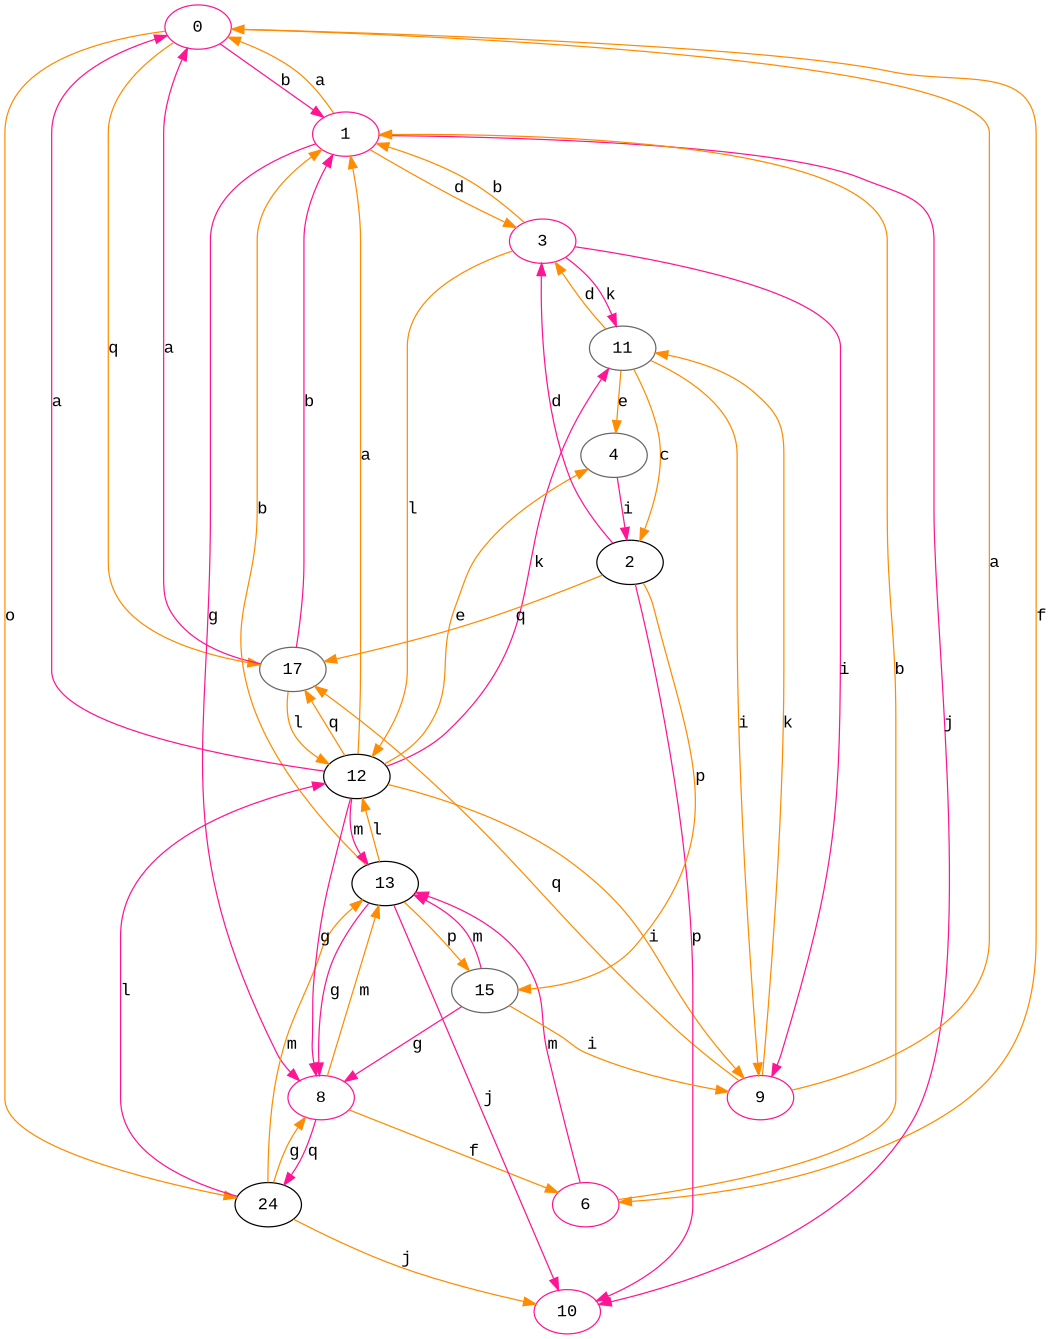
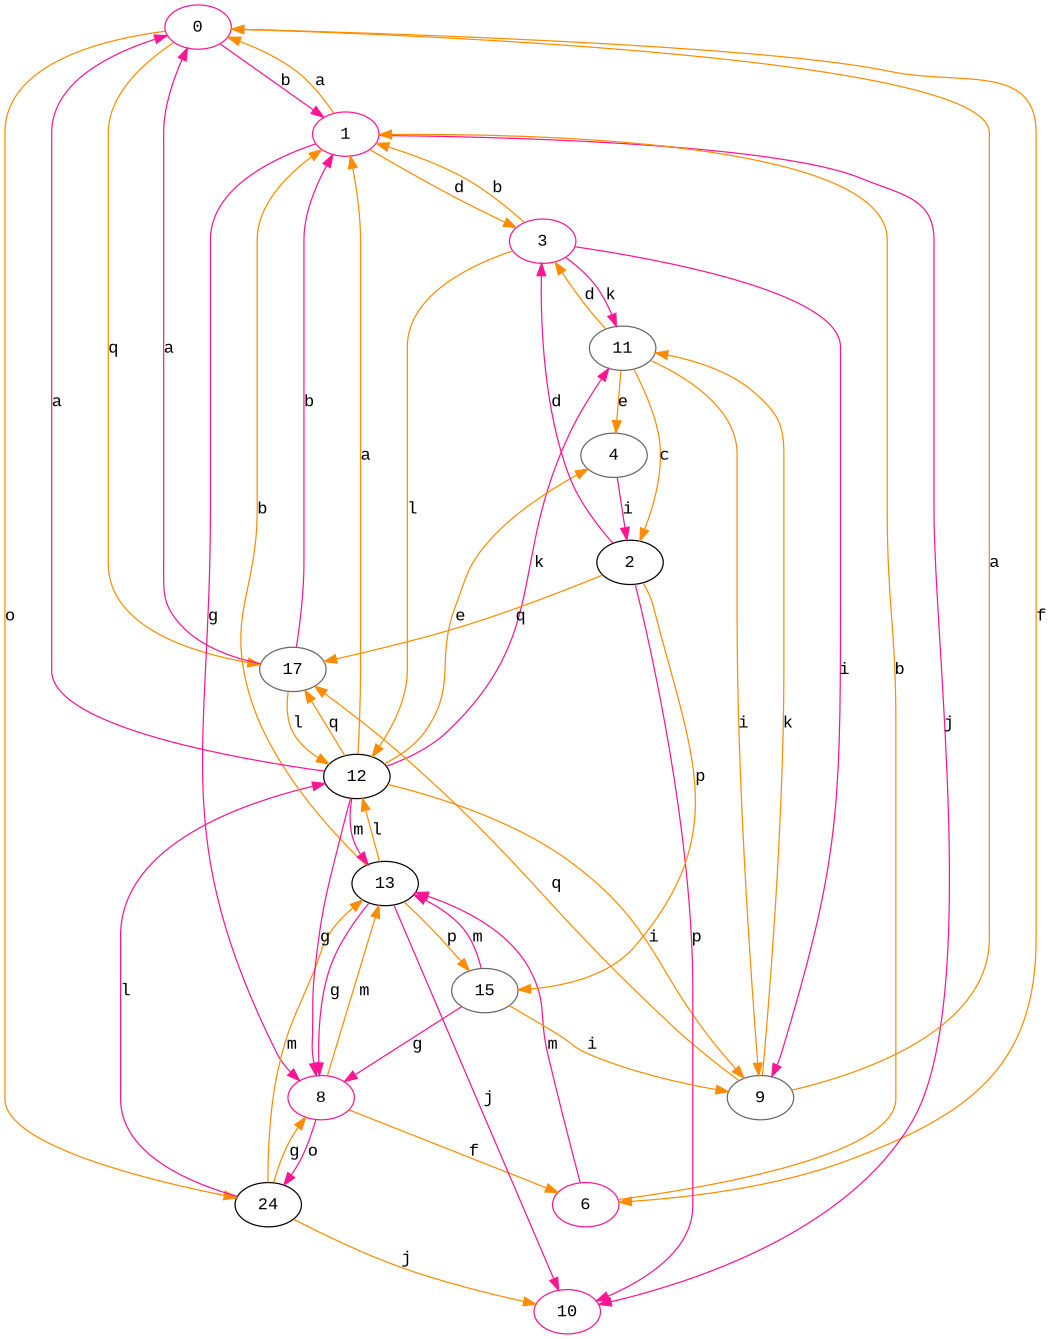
node "9": color deeppink -> gray40
edge "8" -> "24": label "q" -> "o"
